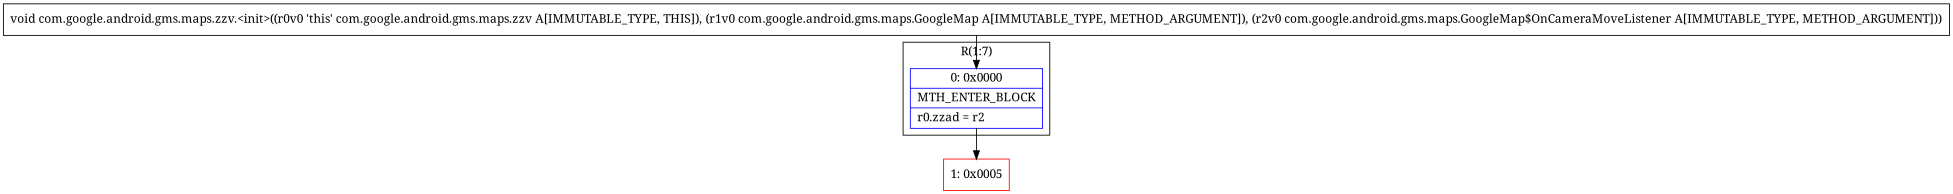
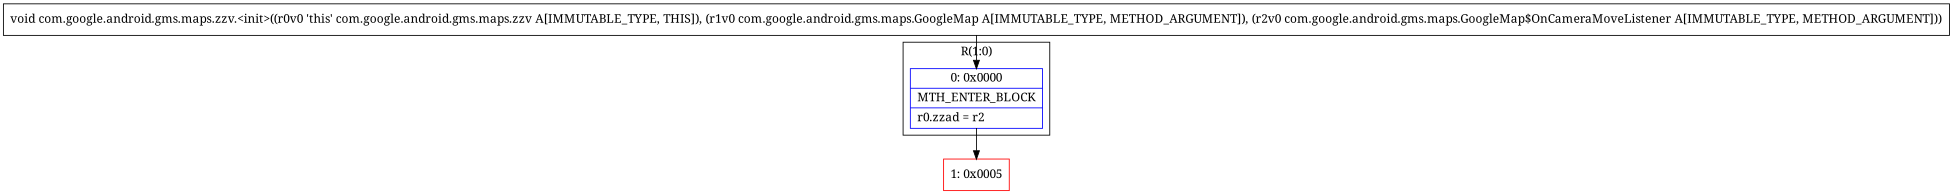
cluster "R(1:7)": label "R(1:7)" -> "R(1:0)"
